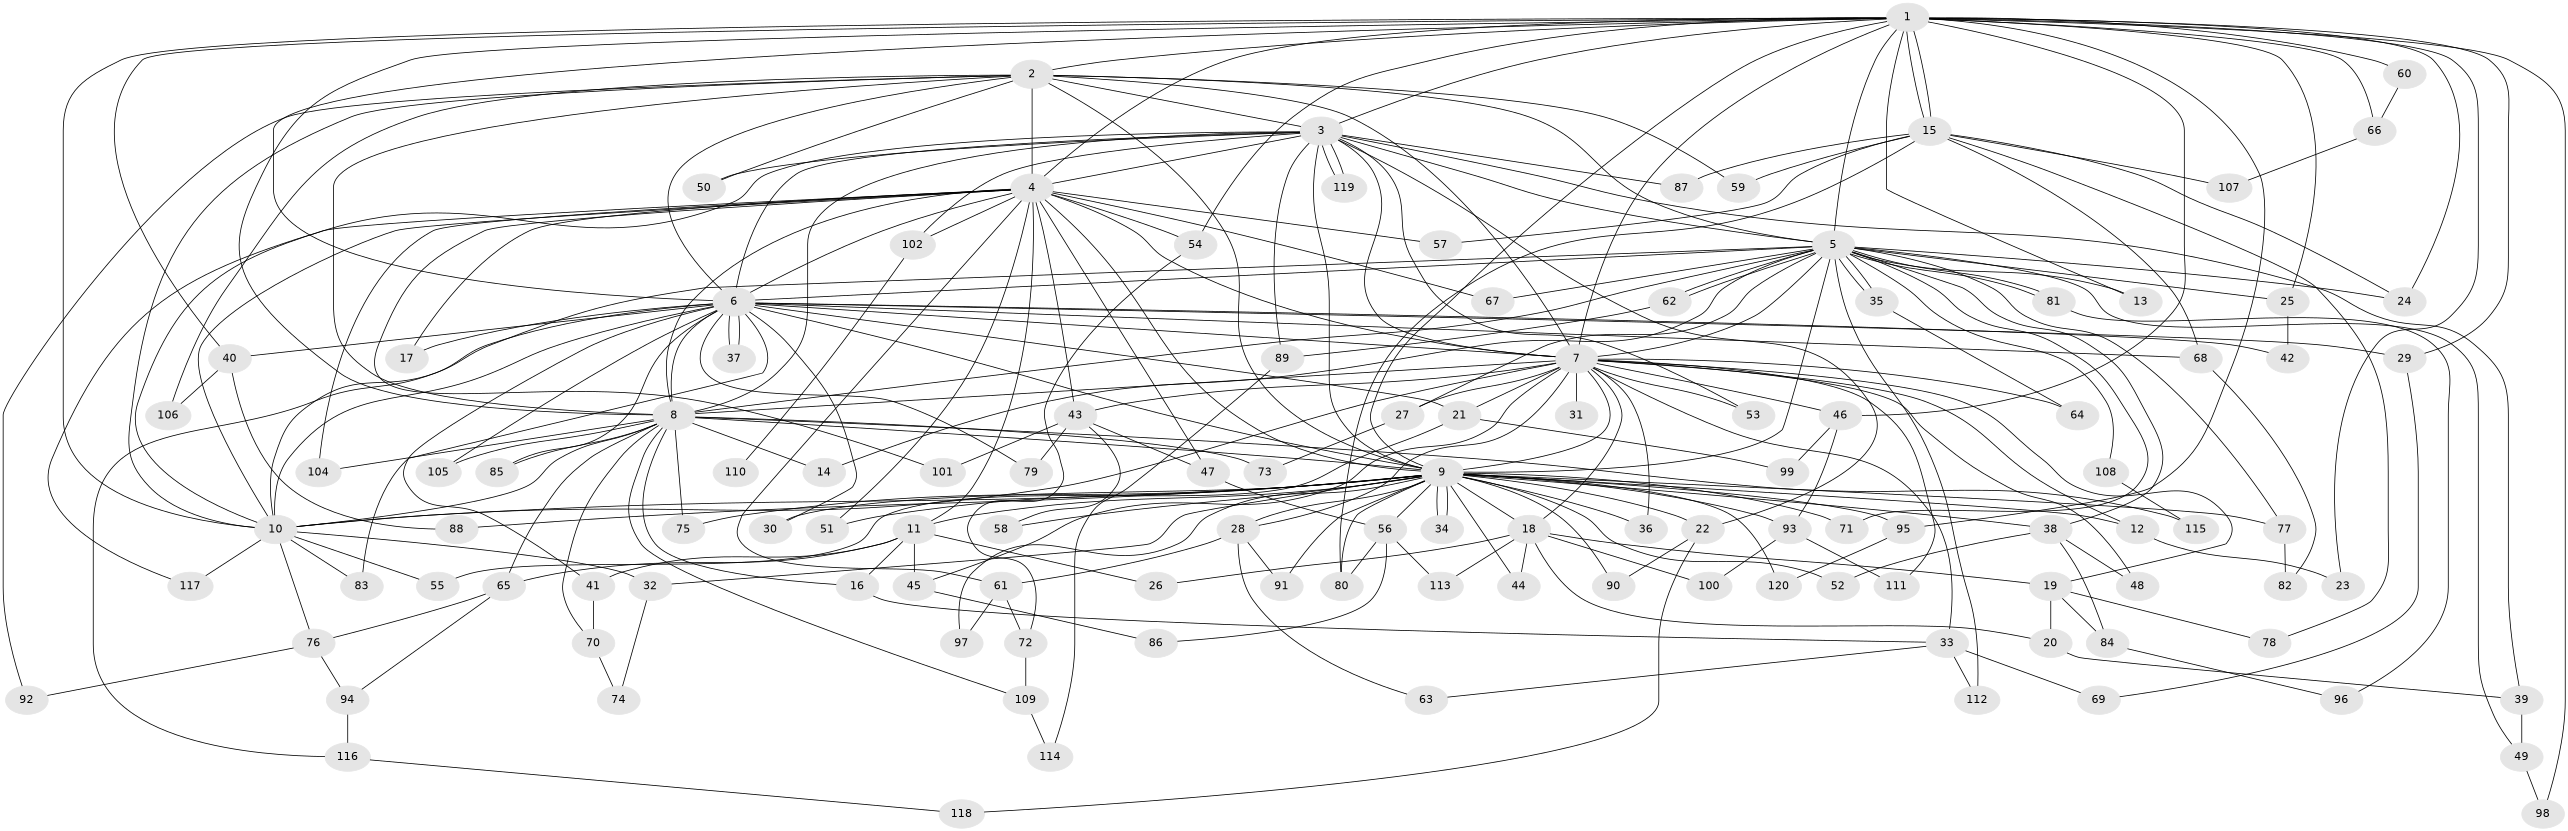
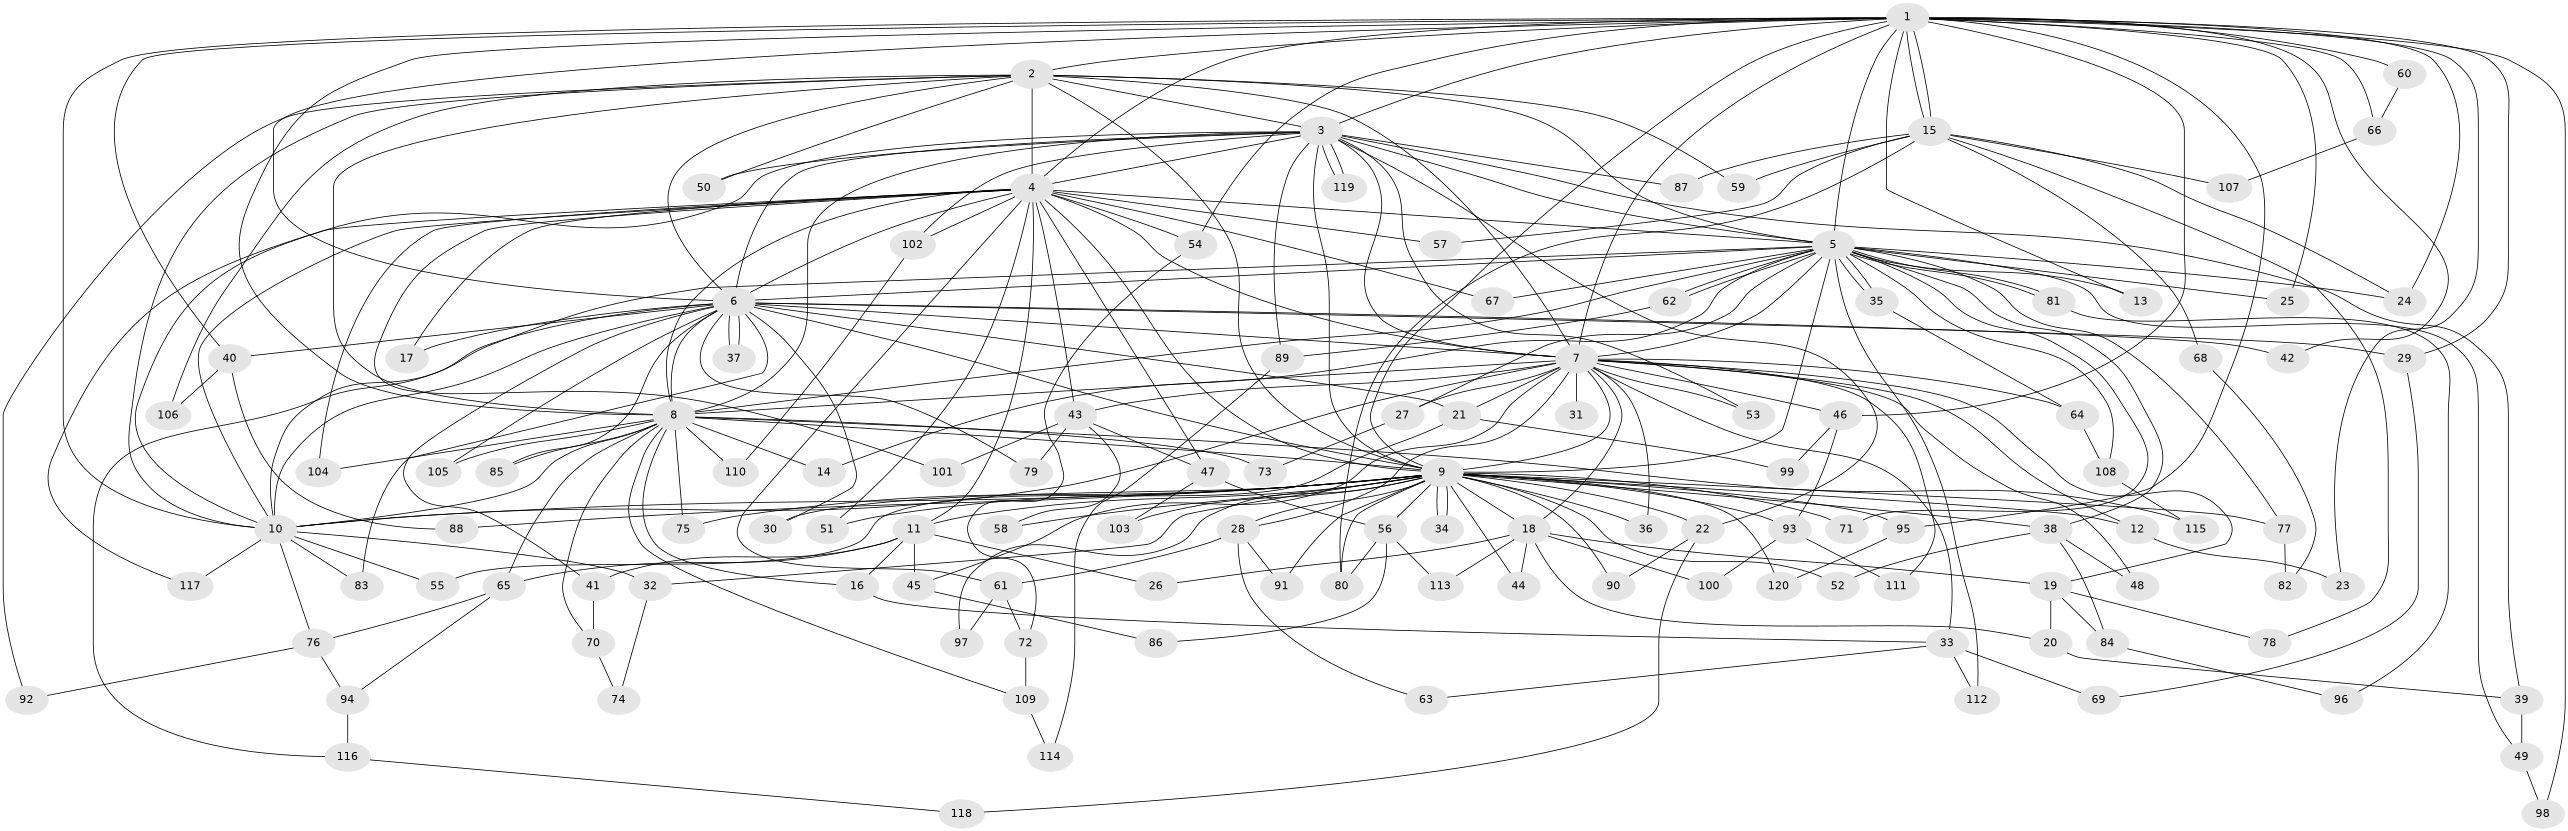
edge "4" -- "5": added
edge "6" -- "68": removed
edge "25" -- "42": now "1" -- "42"
edge "8" -- "110": added
edge "64" -- "108": added
node "103": added
